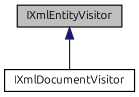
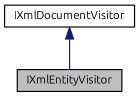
edge "IXmlDocumentVisitor" -> "IXmlEntityVisitor": reversed
